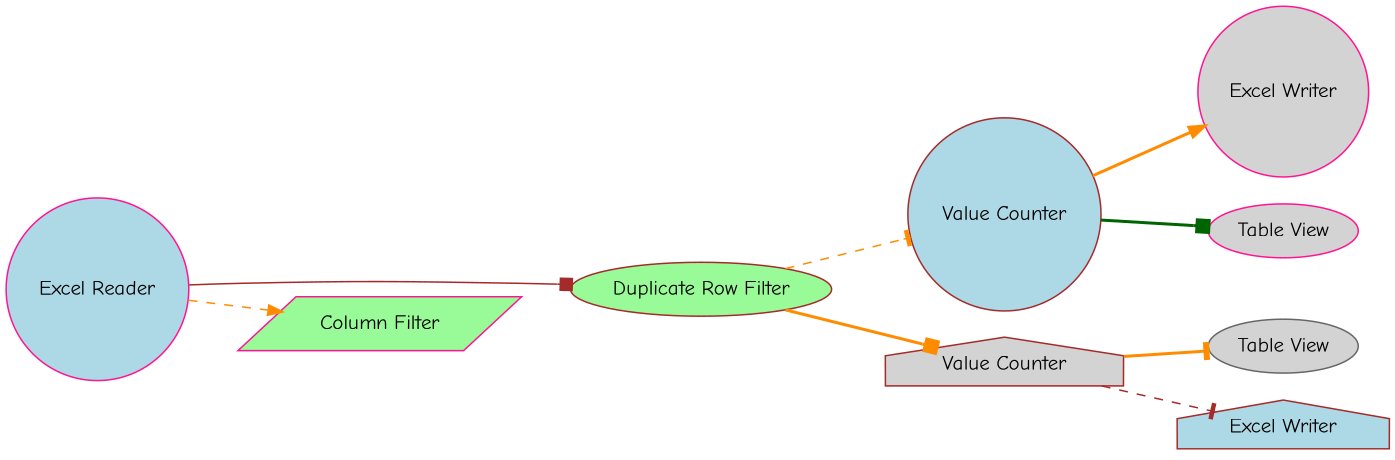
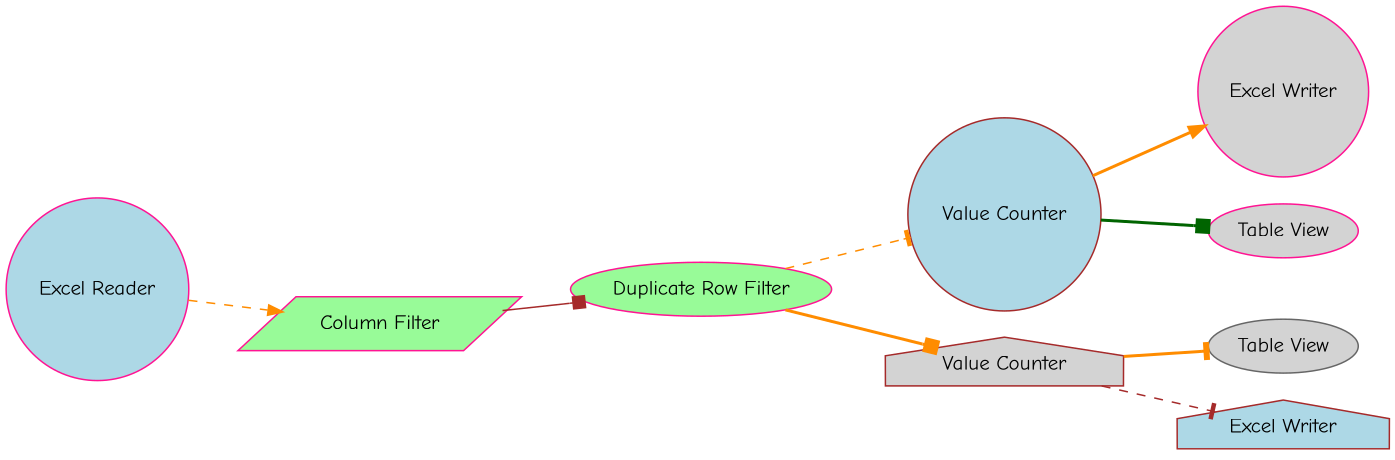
edge "Excel Reader" -> "Duplicate Row Filter": now "Column Filter" -> "Duplicate Row Filter"
node "Duplicate Row Filter": color brown -> deeppink
